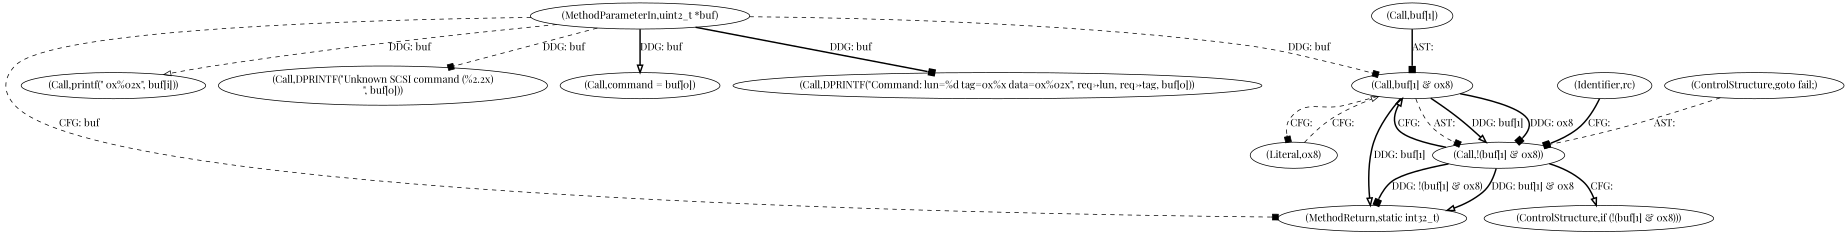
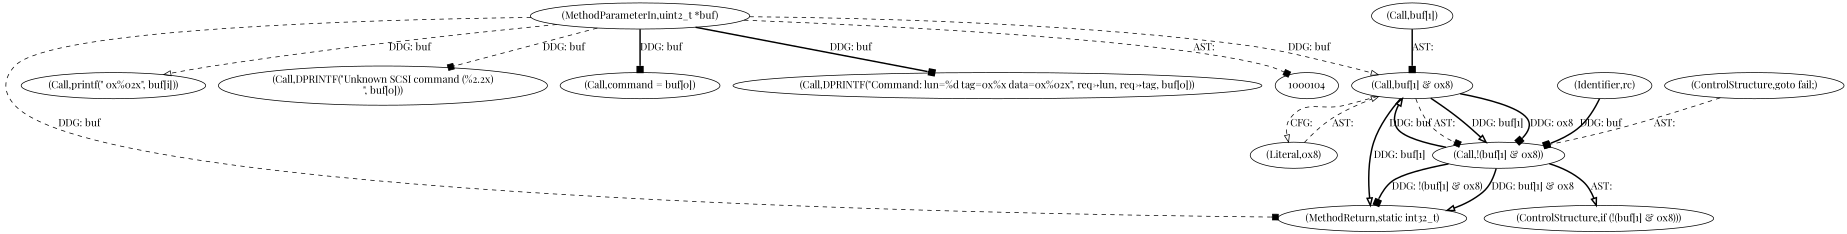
edge "(MethodParameterIn,uint2_t *buf)" -> "(Call,buf[1] & 0x8)": arrowhead box -> onormal
edge "(MethodParameterIn,uint2_t *buf)" -> "(Call,command = buf[0])": arrowhead onormal -> box
node "1000104": added
edge "(Call,buf[1] & 0x8)" -> "(Literal,0x8)": arrowhead box -> onormal
edge "(MethodParameterIn,uint2_t *buf)" -> "(MethodReturn,static int32_t)": label "CFG: buf" -> "DDG: buf"
edge "(Literal,0x8)" -> "(Call,buf[1] & 0x8)": label "CFG: " -> "AST: "
edge "(Call,!(buf[1] & 0x8))" -> "(Call,buf[1] & 0x8)": label "CFG: " -> "DDG: buf"
edge "(Identifier,rc)" -> "(Call,!(buf[1] & 0x8))": label "CFG: " -> "DDG: buf"
edge "(Call,!(buf[1] & 0x8))" -> "(ControlStructure,if (!(buf[1] & 0x8)))": label "CFG: " -> "AST: "
